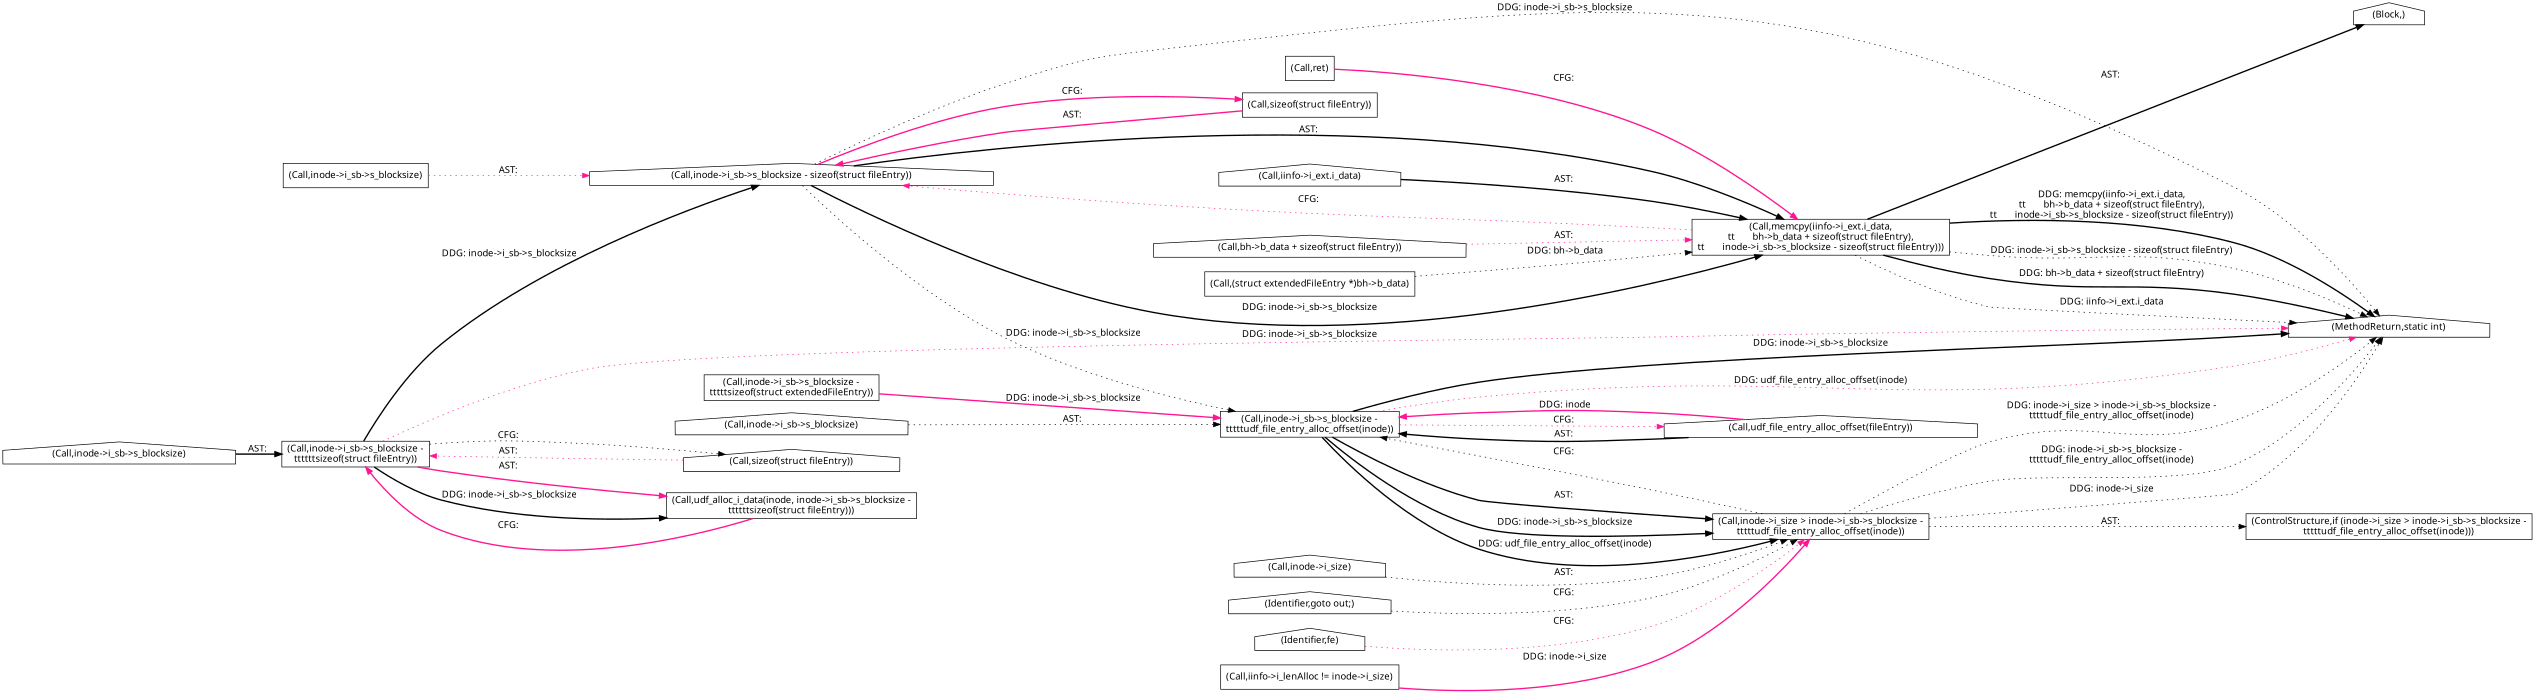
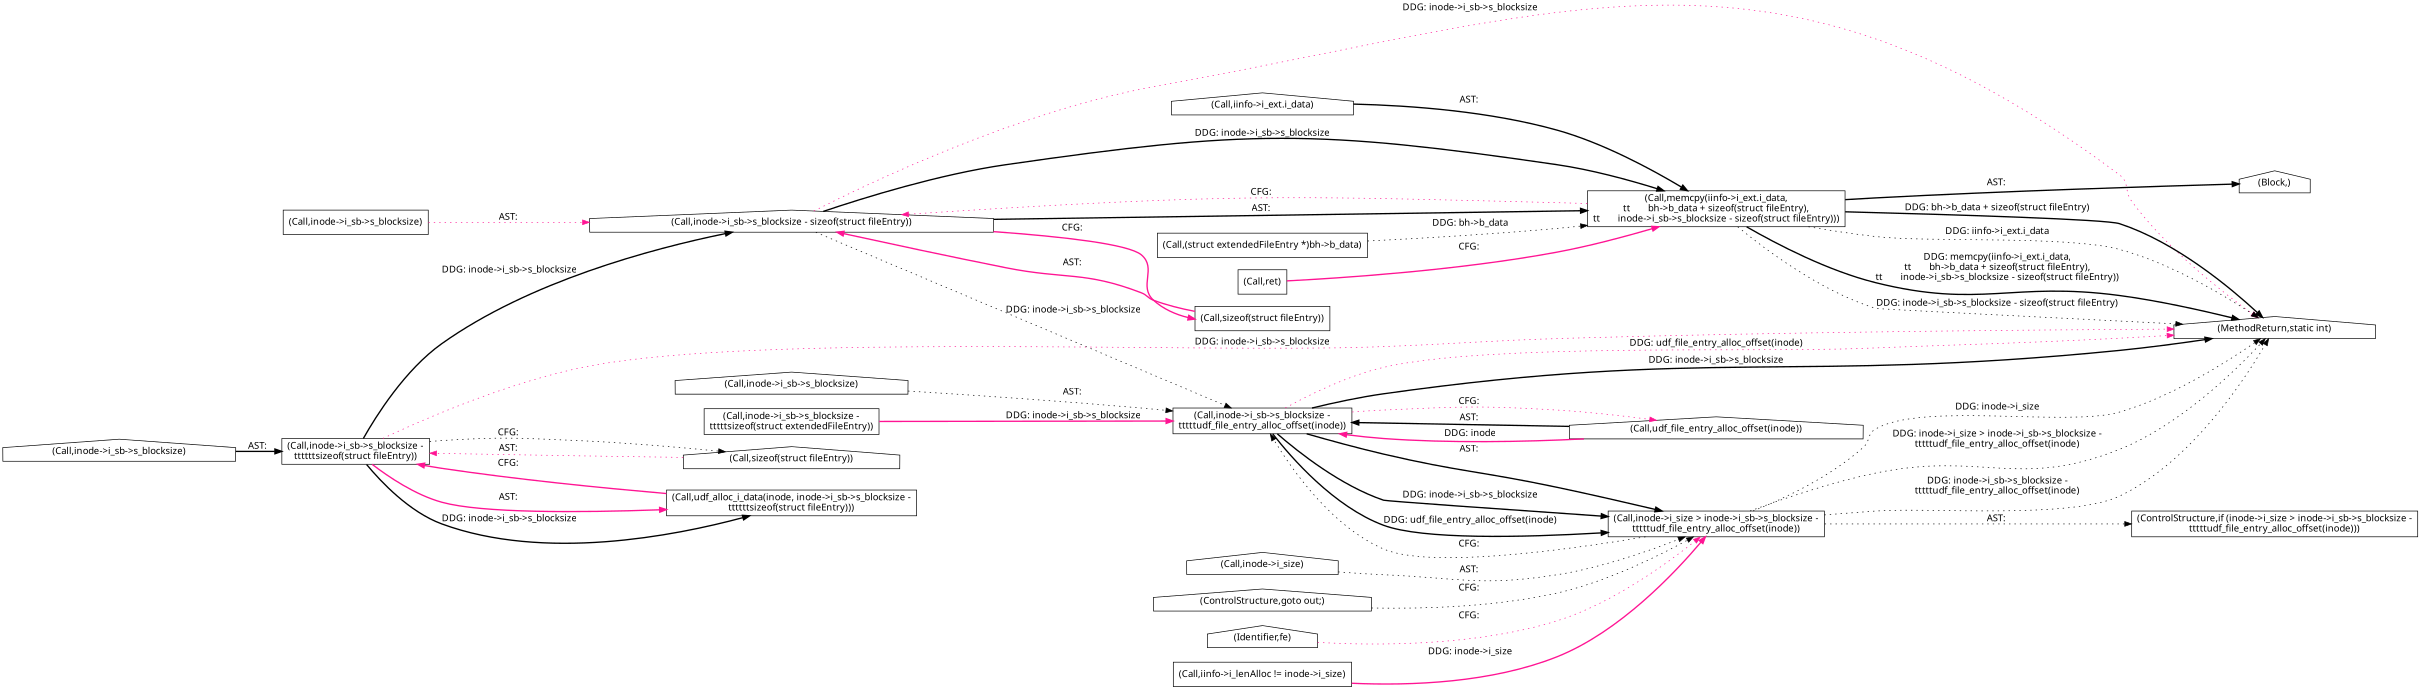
edge "(Call,inode->i_sb->s_blocksize - sizeof(struct fileEntry))" -> "(MethodReturn,static int)": color black -> deeppink
node "(Call,bh->b_data + sizeof(struct fileEntry))": removed
node "(Call,udf_file_entry_alloc_offset(fileEntry))": label "(Call,udf_file_entry_alloc_offset(fileEntry))" -> "(Call,udf_file_entry_alloc_offset(inode))"
node "(Identifier,goto out;)": label "(Identifier,goto out;)" -> "(ControlStructure,goto out;)"
